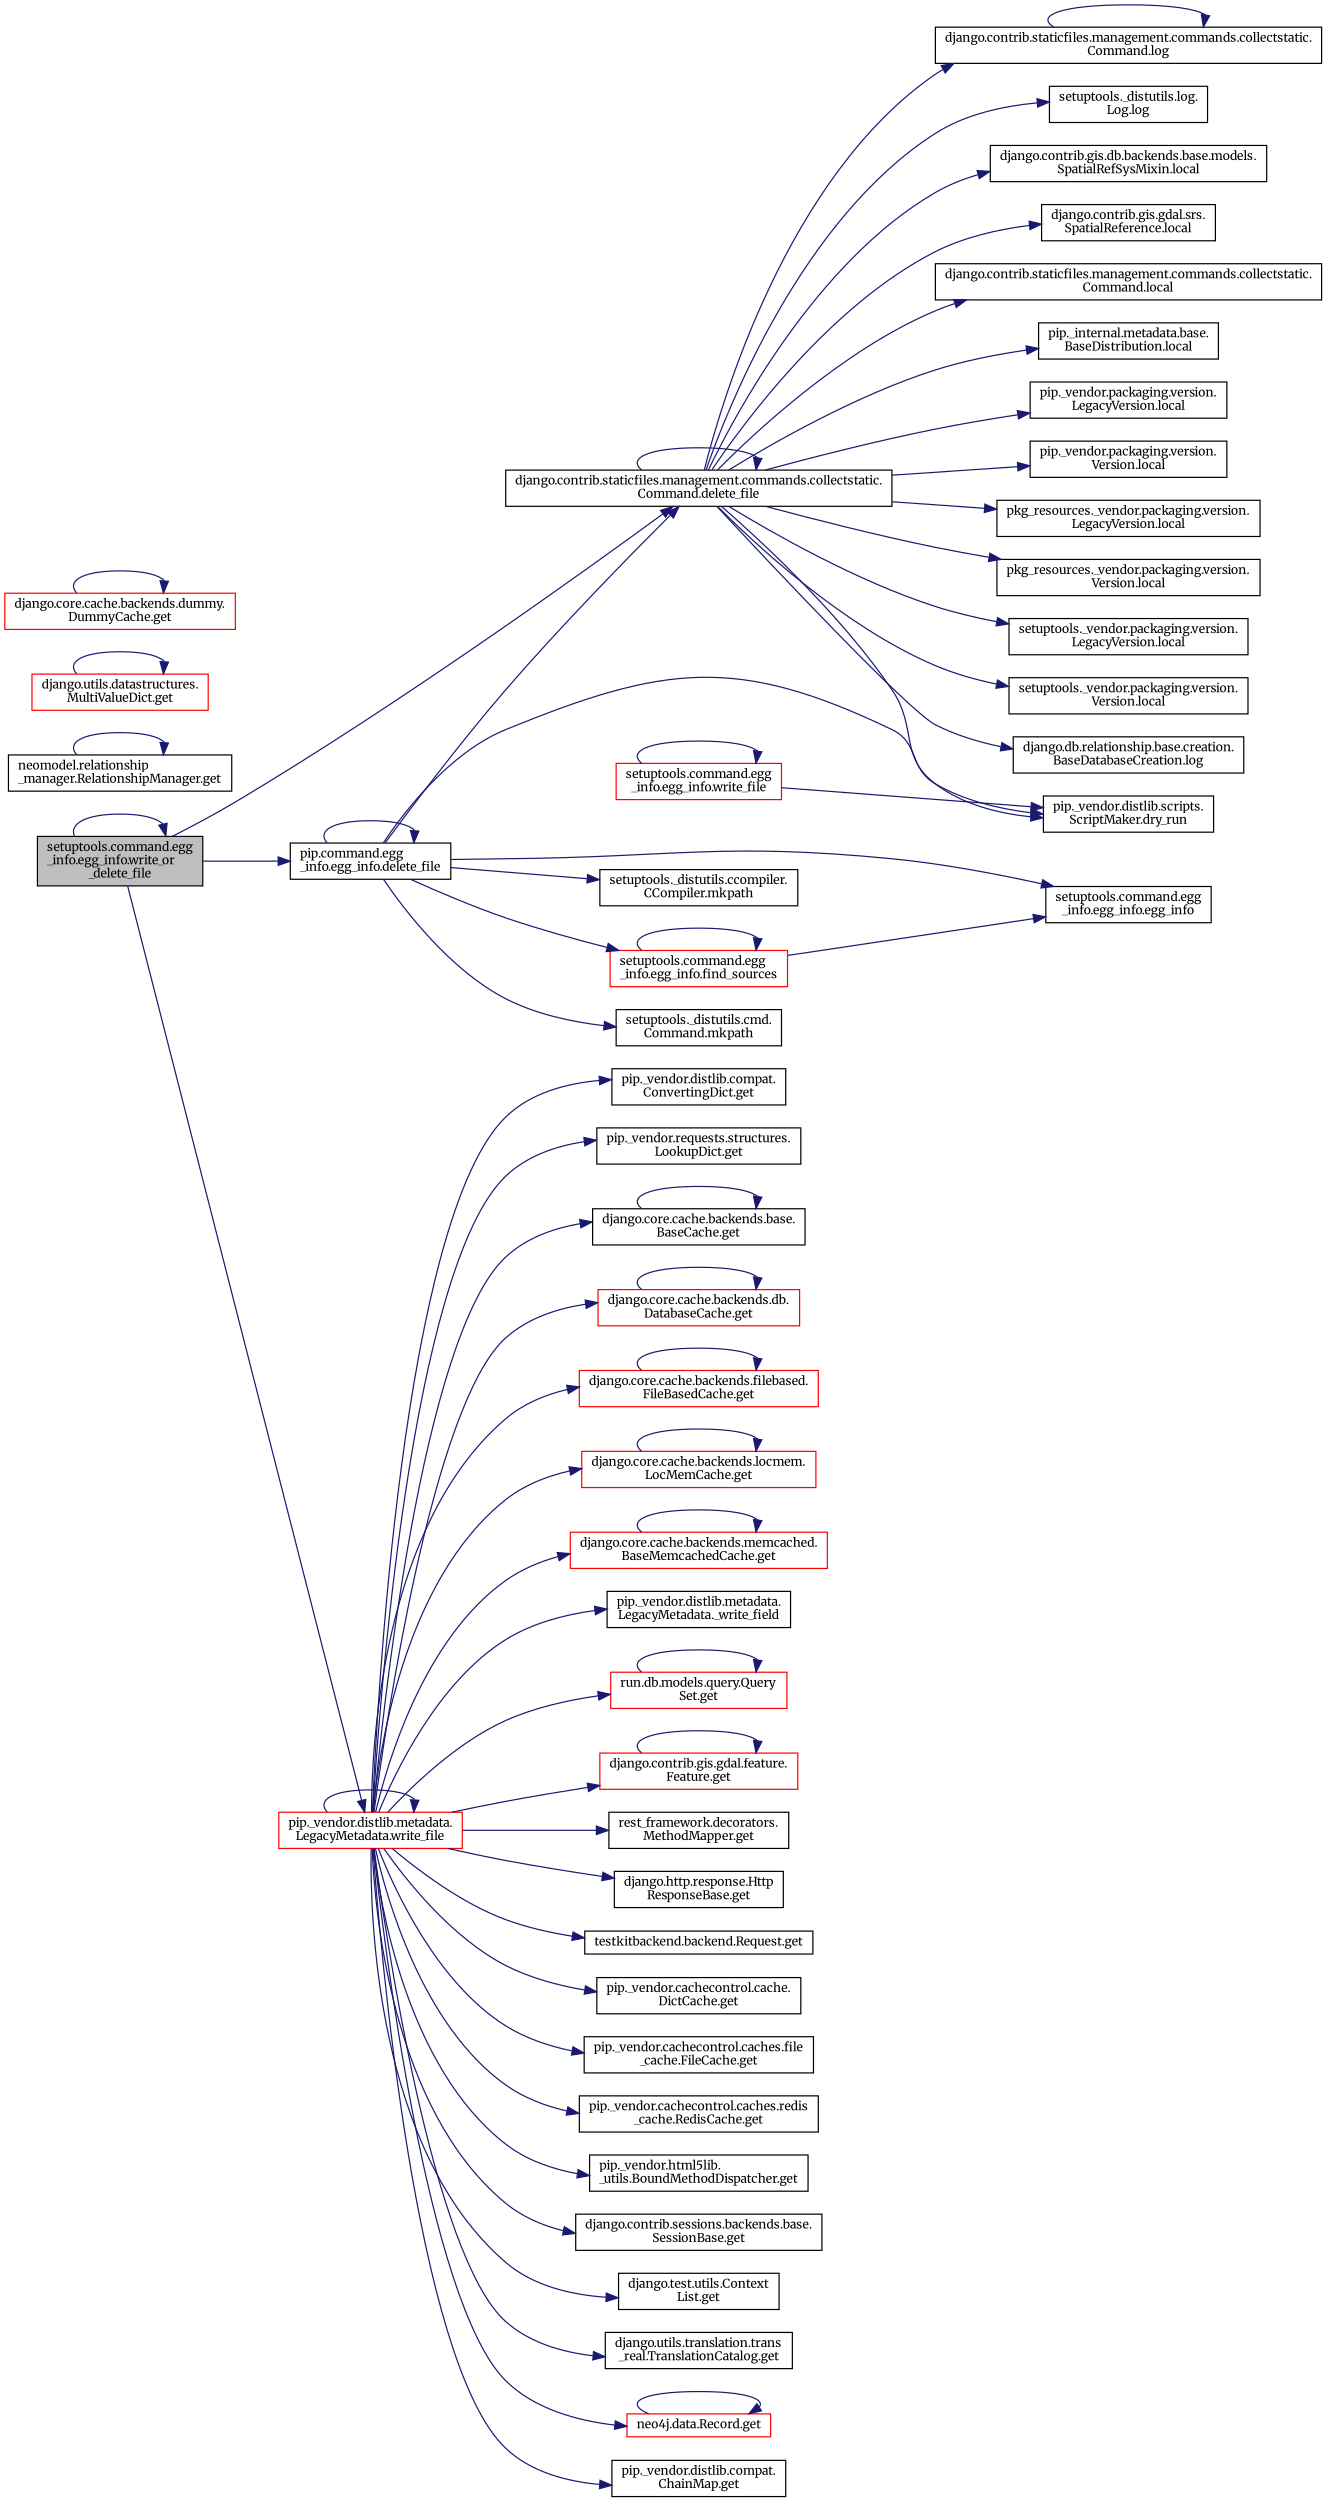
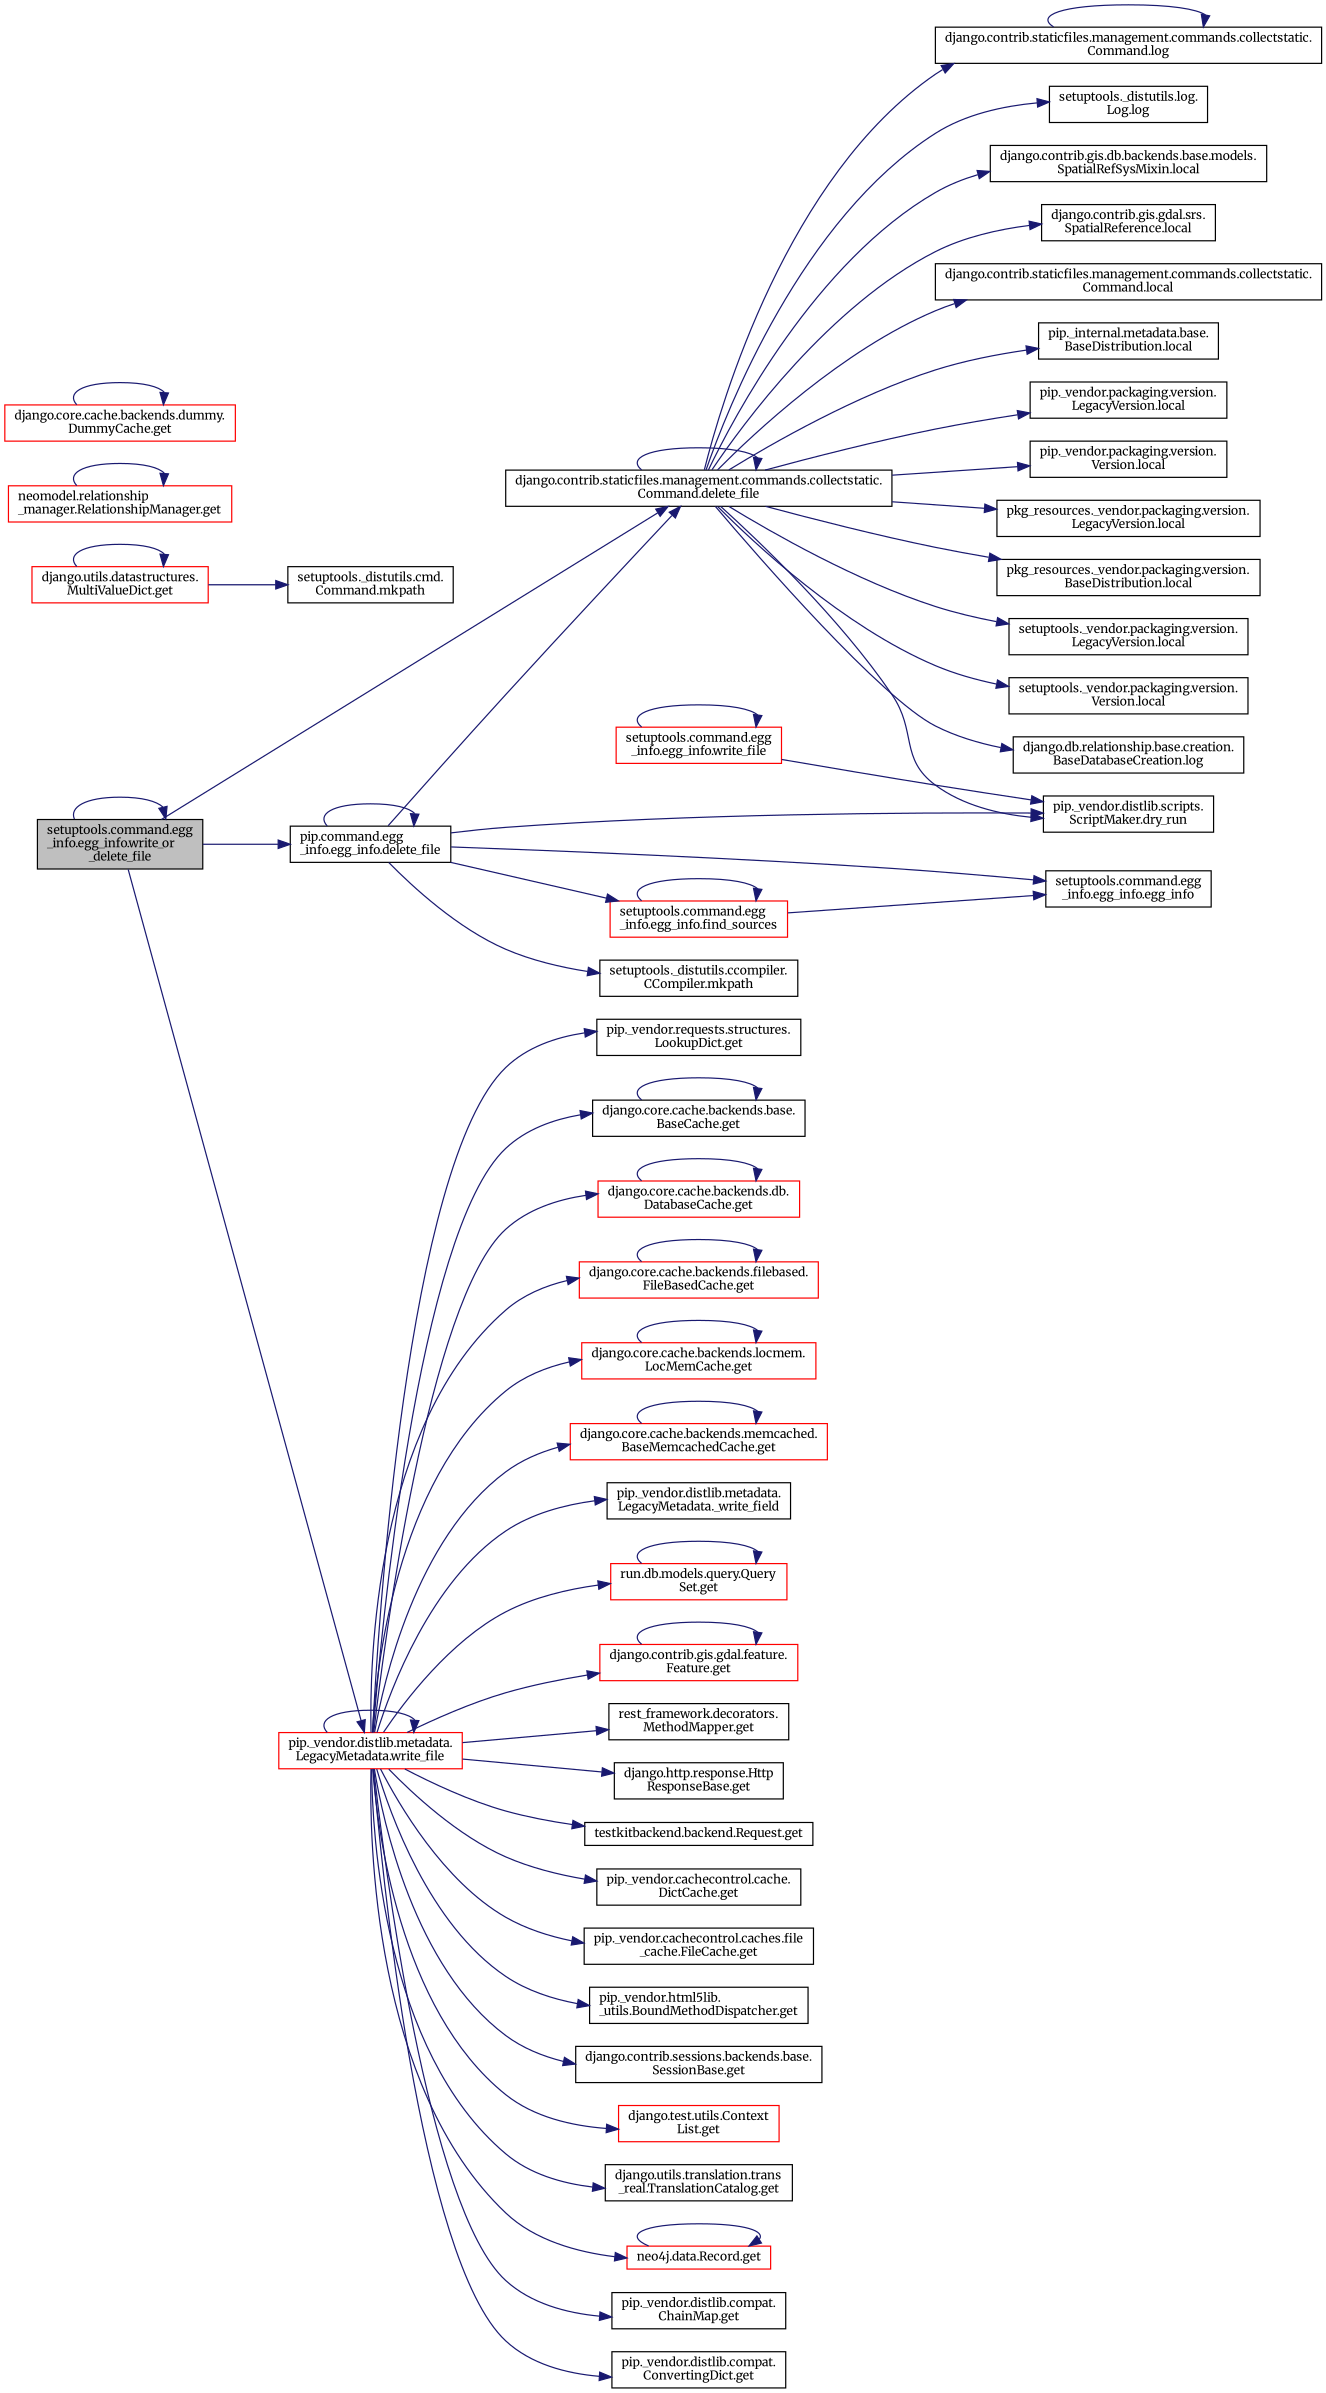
node "pkg_resources._vendor.packaging.version. Version.local": label "pkg_resources._vendor.packaging.version. Version.local" -> "pkg_resources._vendor.packaging.version. BaseDistribution.local"
node "neomodel.relationship _manager.RelationshipManager.get": color black -> red
edge "pip.command.egg _info.egg_info.delete_file" -> "setuptools._distutils.cmd. Command.mkpath": now "django.utils.datastructures. MultiValueDict.get" -> "setuptools._distutils.cmd. Command.mkpath"
node "pip._vendor.cachecontrol.caches.redis _cache.RedisCache.get": removed
node "django.test.utils.Context List.get": color black -> red
